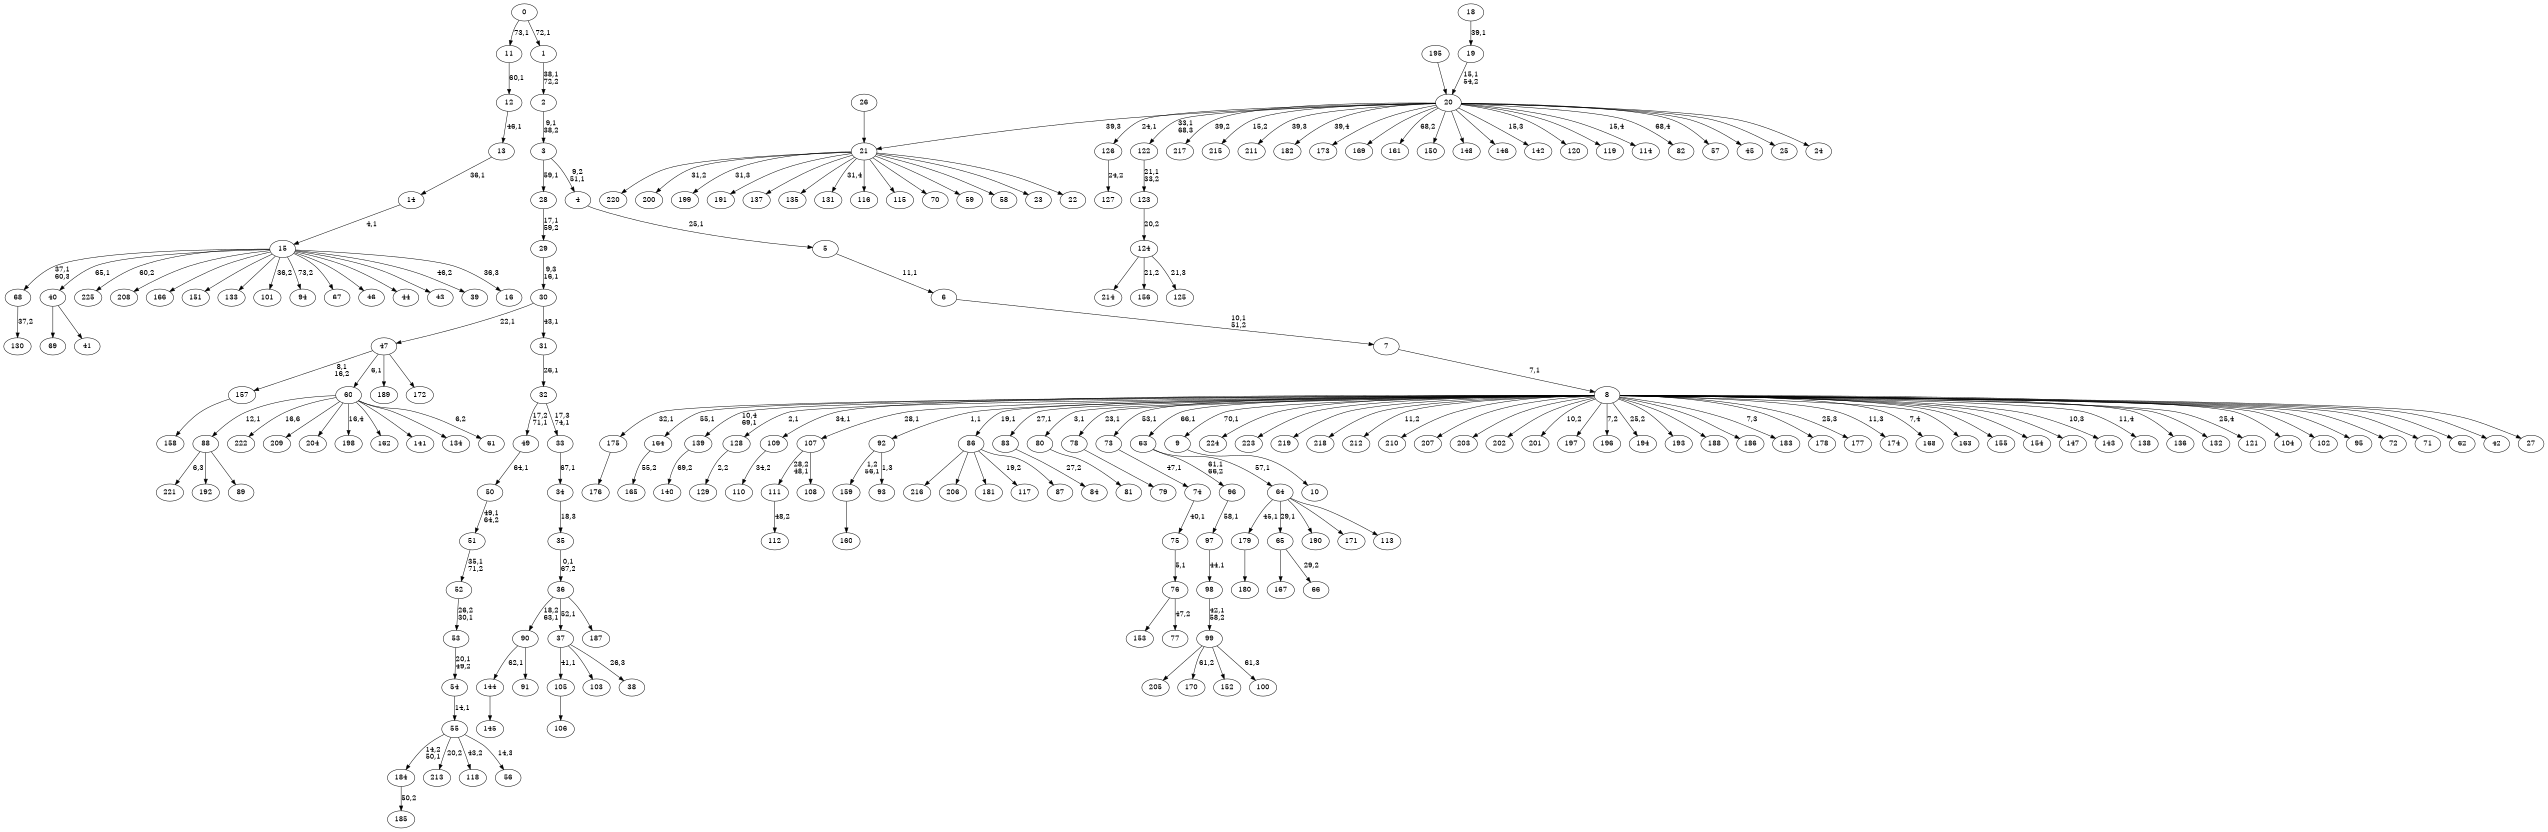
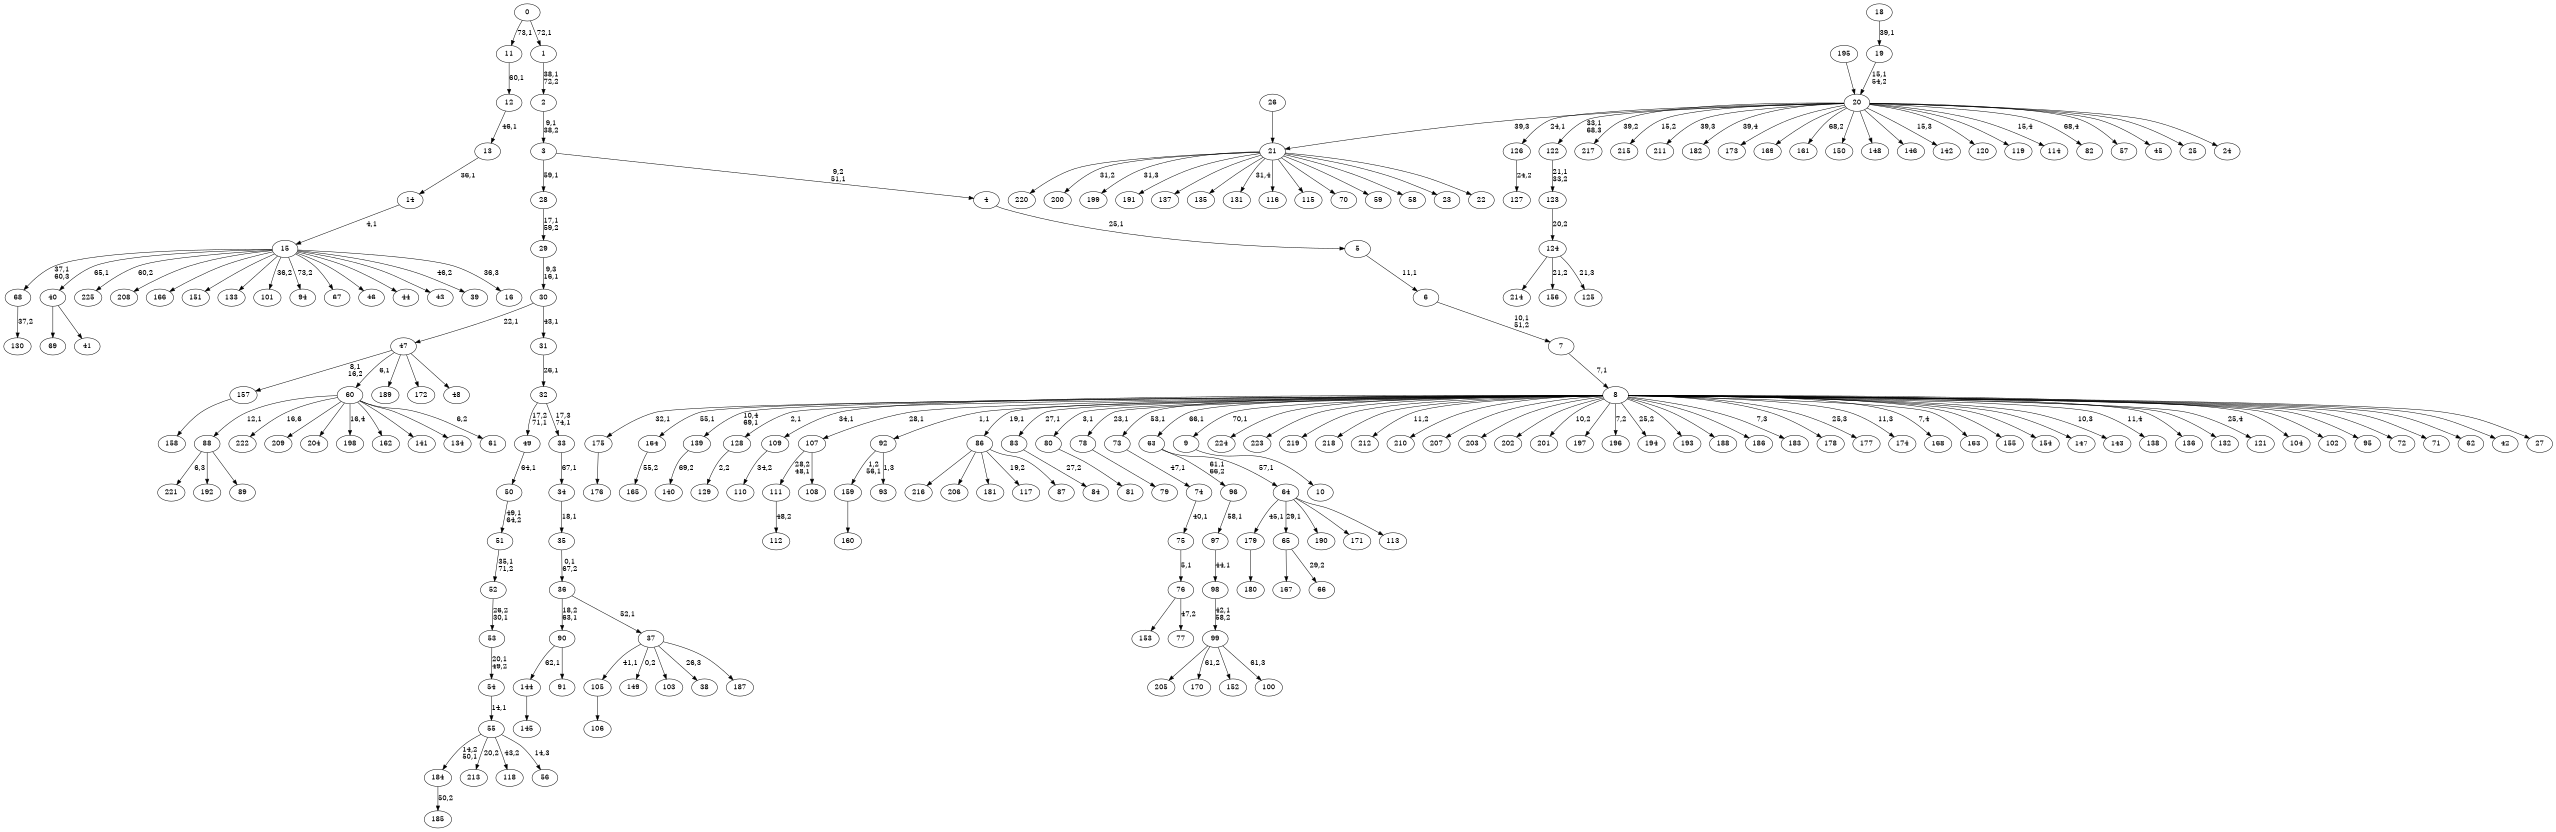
node "48": added
edge "34" -> "35": label "18,3" -> "18,1"
edge "36" -> "187": now "37" -> "187"
node "149": added
